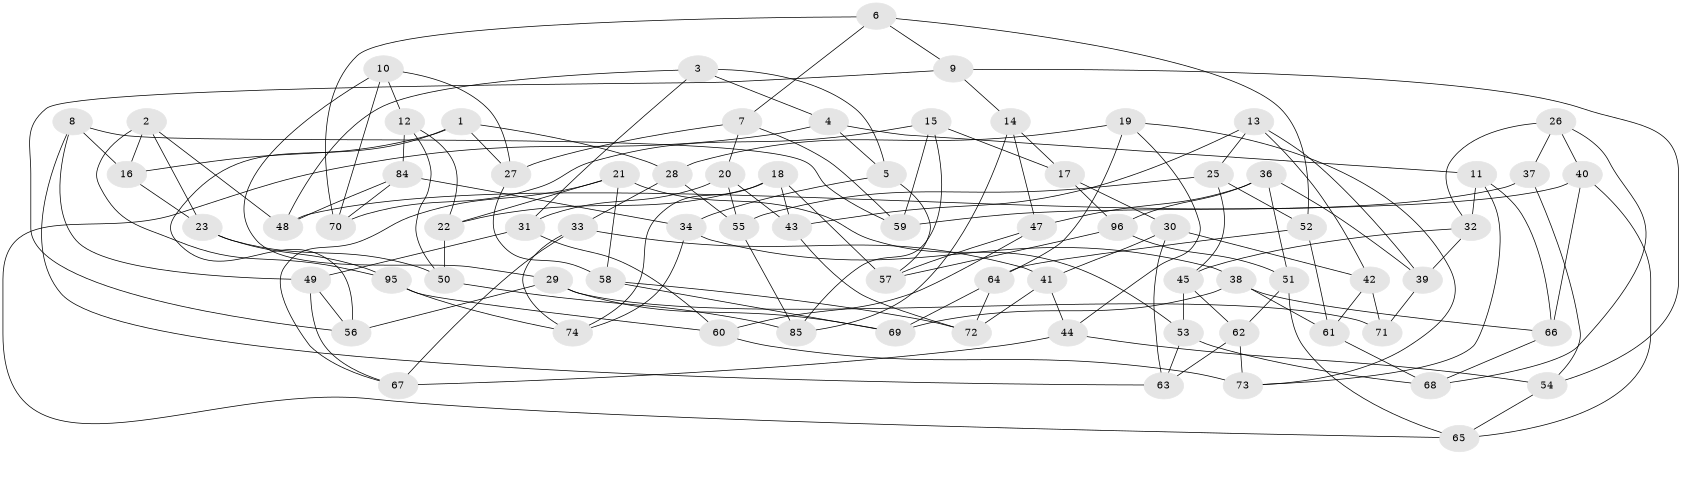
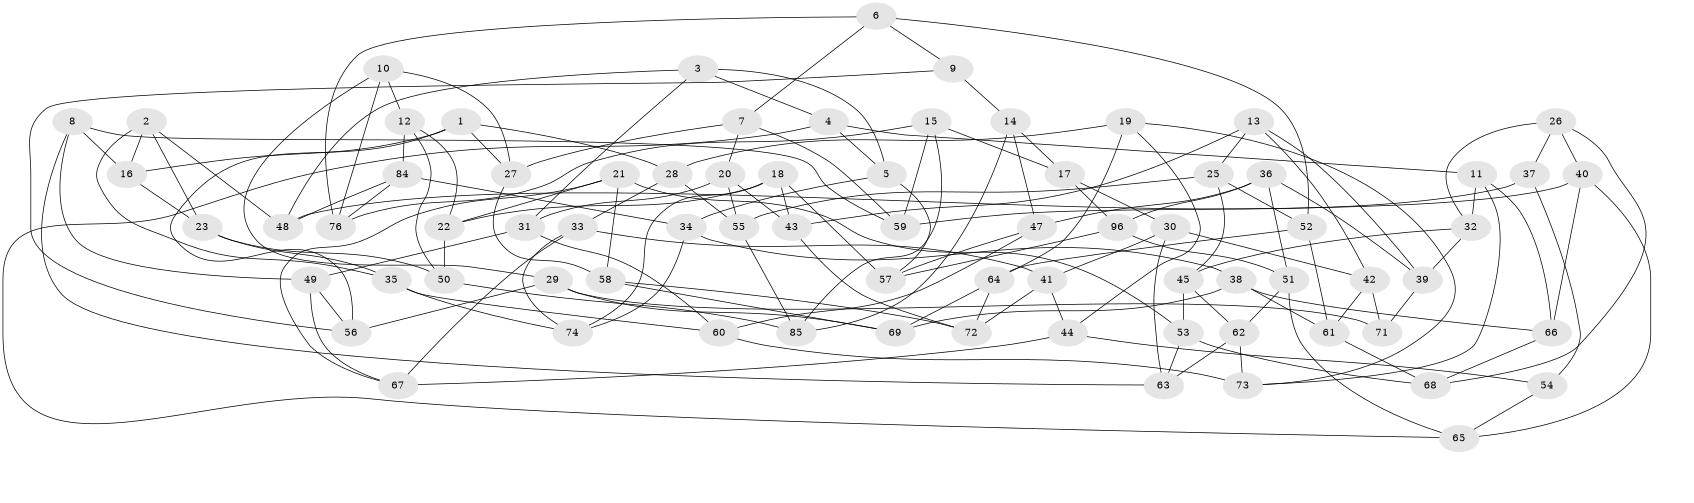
edge "9" -- "54": removed
node "70": label "70" -> "76"
node "95": label "95" -> "35"
